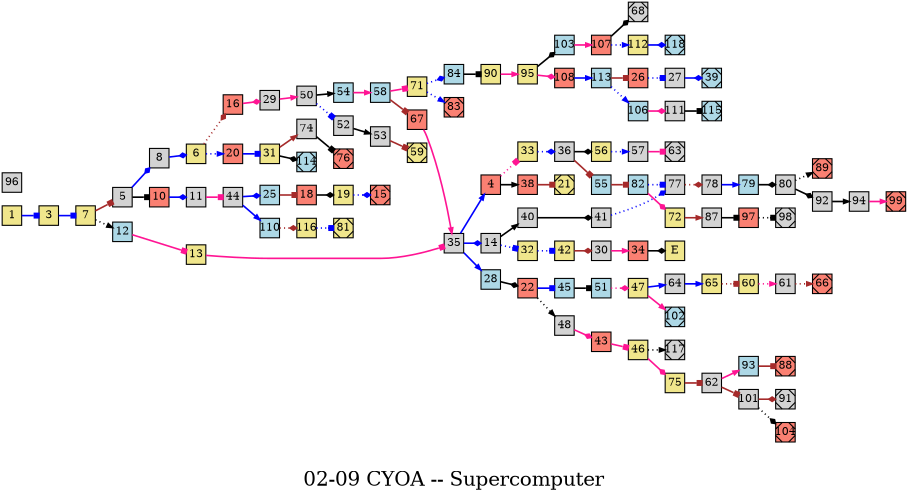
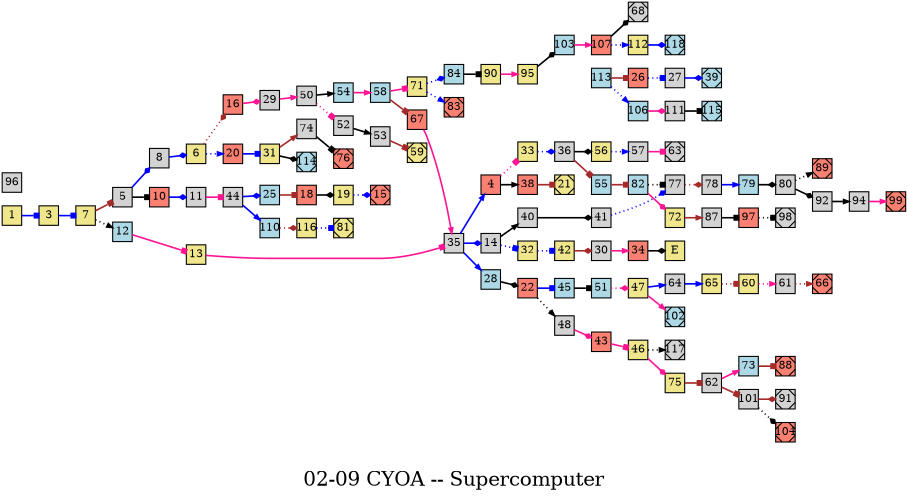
node "108": removed
edge "50" -> "52": color blue -> deeppink
edge "82" -> "77": color blue -> black
node "93": label "93" -> "73"
